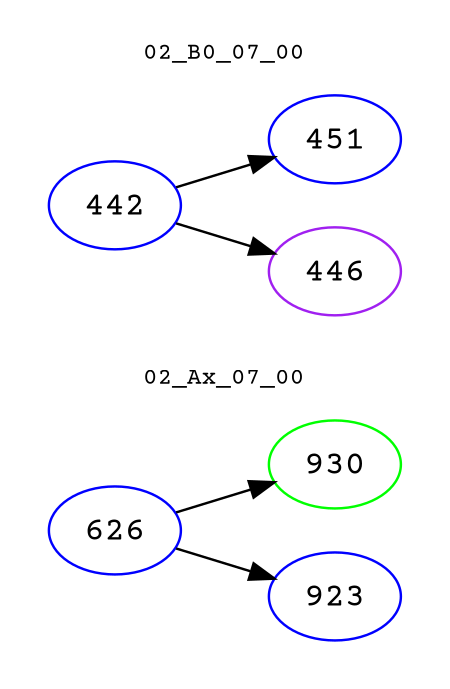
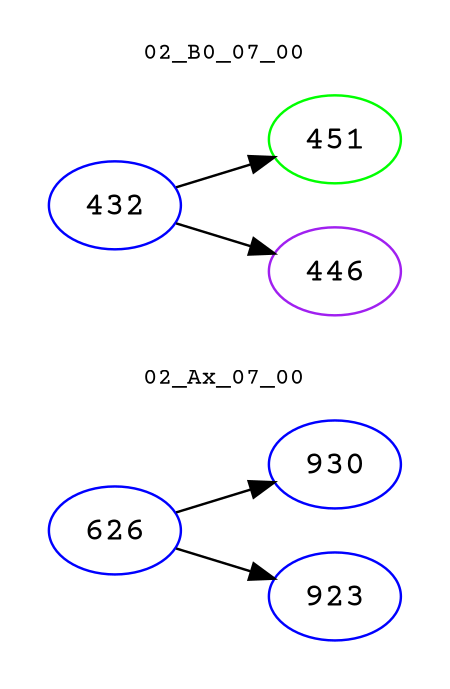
node "451": color blue -> green
node "442": label "442" -> "432"
node "930": color green -> blue
